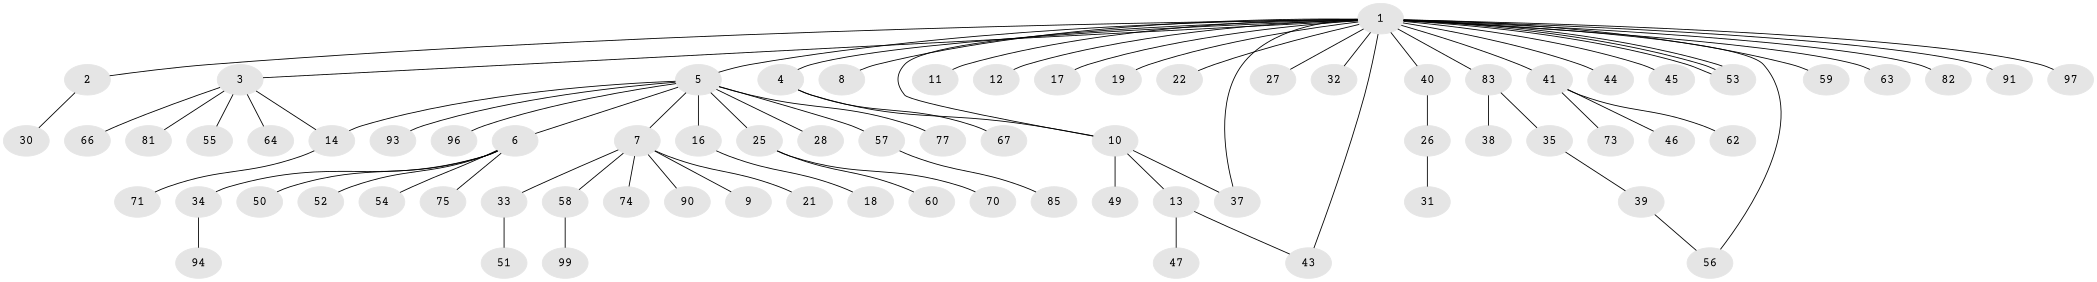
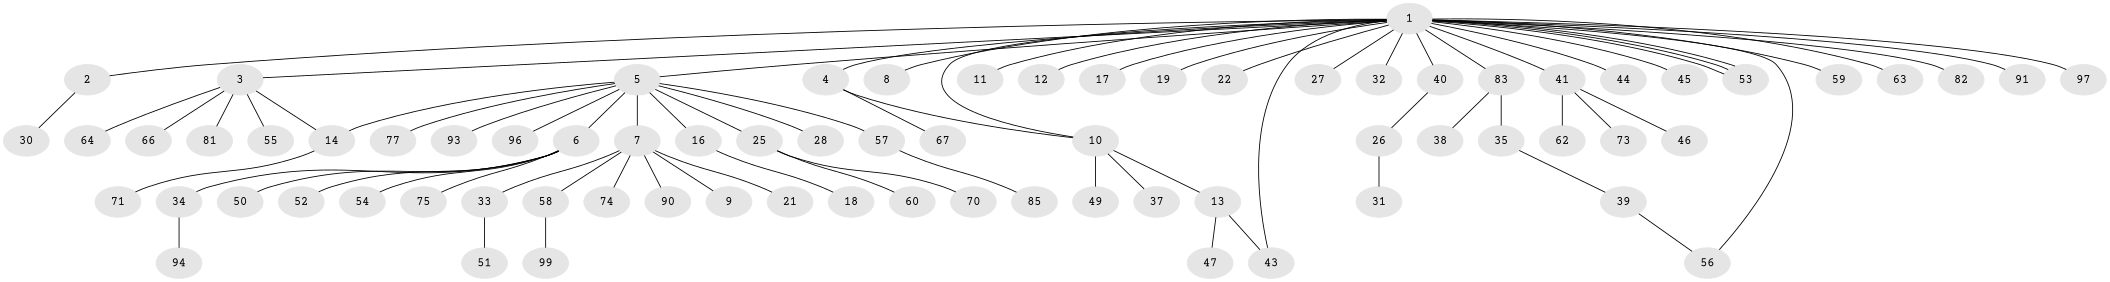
edge "1" -- "37": removed
